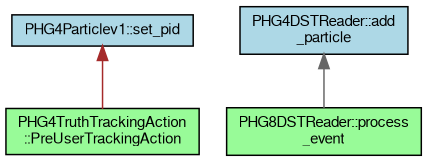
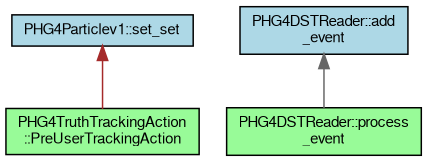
node "PHG4Particlev1::set_pid": label "PHG4Particlev1::set_pid" -> "PHG4Particlev1::set_set"
node "PHG4DSTReader::add _particle": label "PHG4DSTReader::add _particle" -> "PHG4DSTReader::add _event"
node "PHG8DSTReader::process _event": label "PHG8DSTReader::process _event" -> "PHG4DSTReader::process _event"
